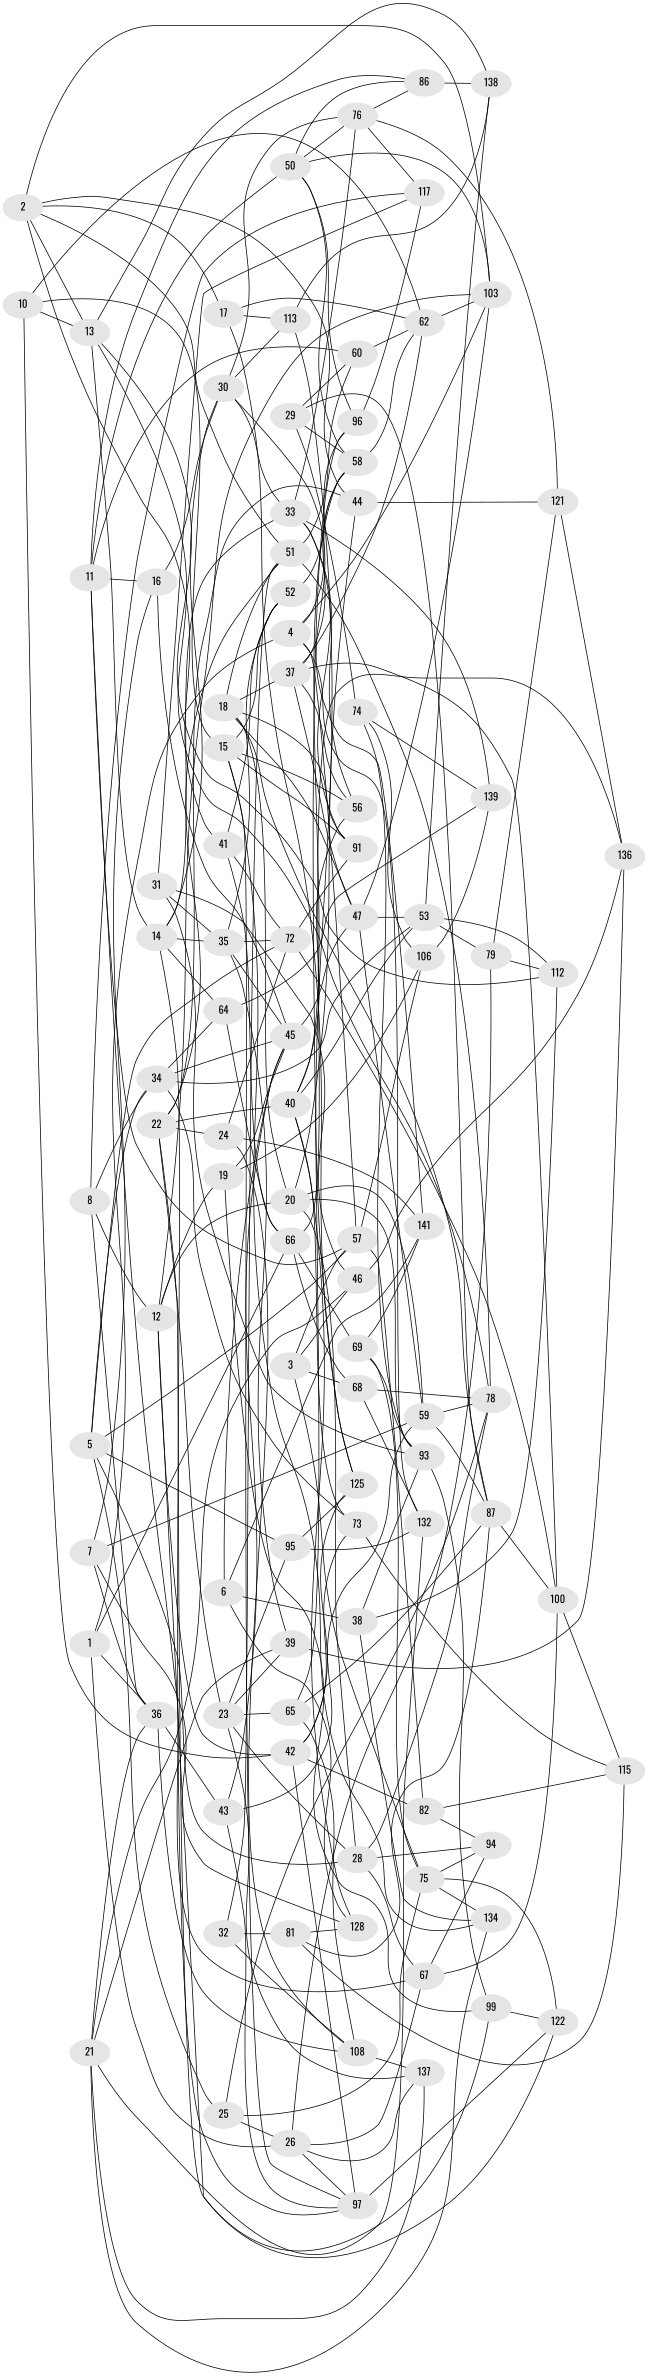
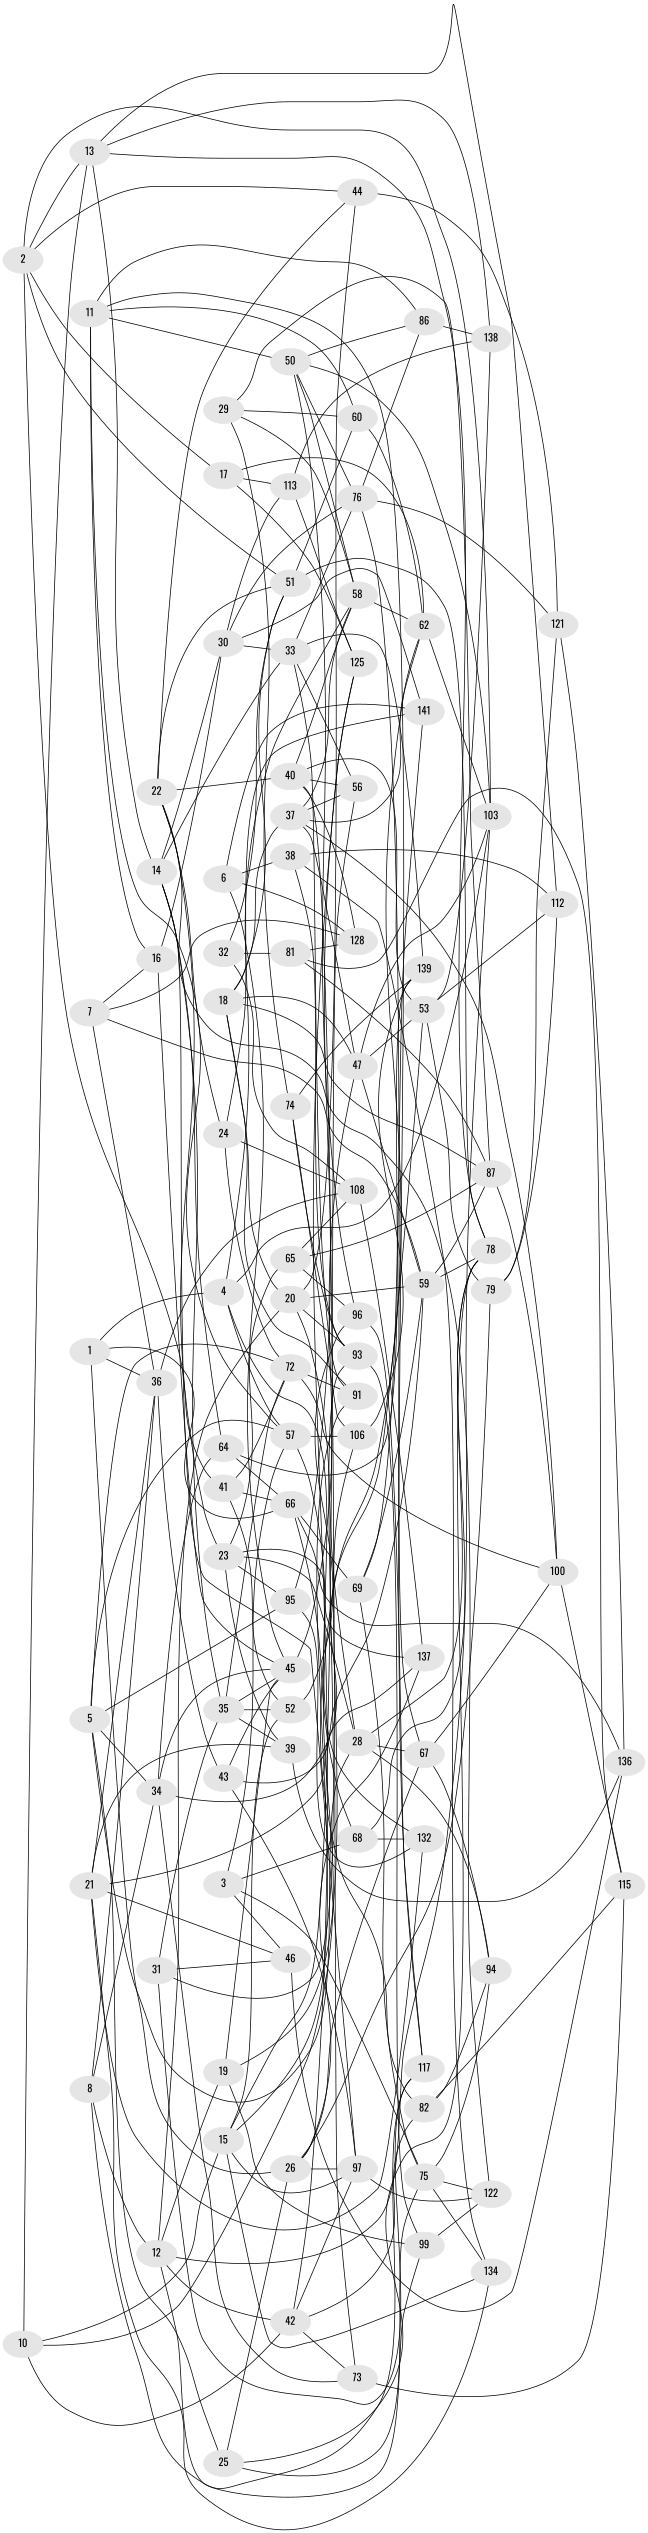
edge "69" -- "93": now "69" -- "59"
